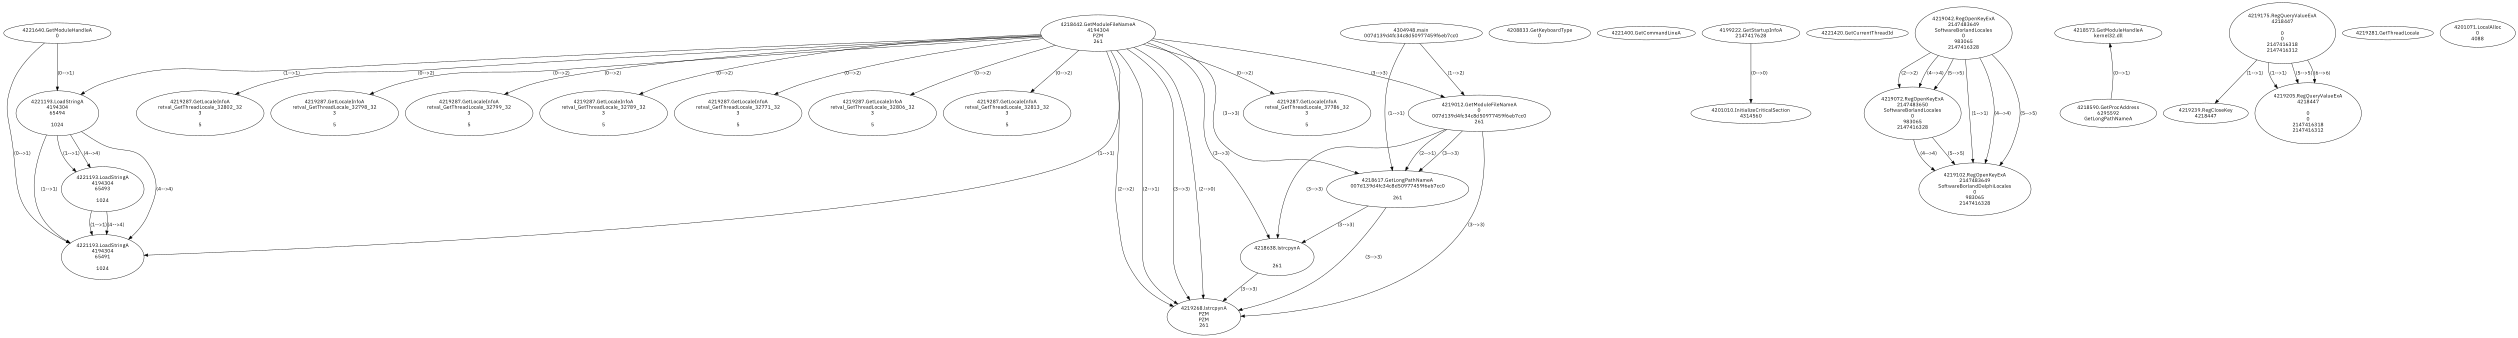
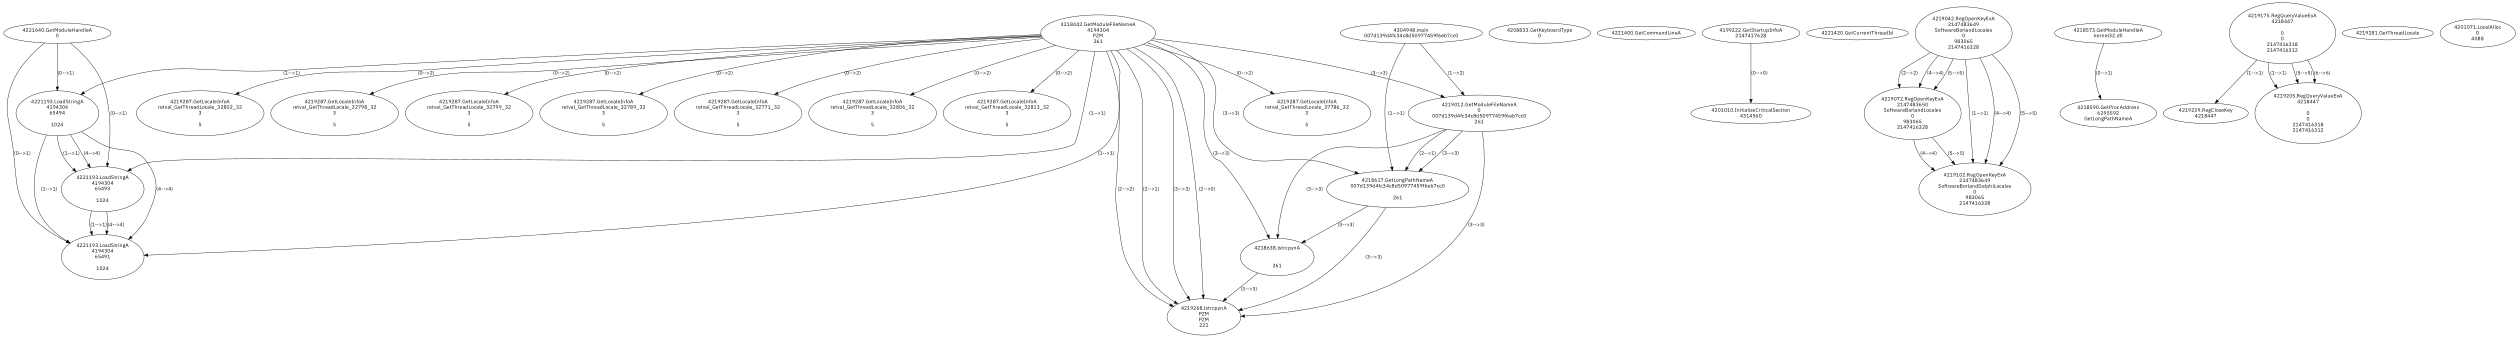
edge "4218590.GetProcAddress 6295592 GetLongPathNameA" -> "4218573.GetModuleHandleA kernel32.dll": reversed
edge "4221640.GetModuleHandleA 0" -> "4221193.LoadStringA 4194304 65493 1024": added, label "(0-->1)"
edge "4218442.GetModuleFileNameA 4194304 PZM 261" -> "4221193.LoadStringA 4194304 65493 1024": added, label "(1-->1)"
node "4219268.lstrcpynA PZM PZM 261": label "4219268.lstrcpynA PZM PZM 261" -> "4219268.lstrcpynA PZM PZM 221"
